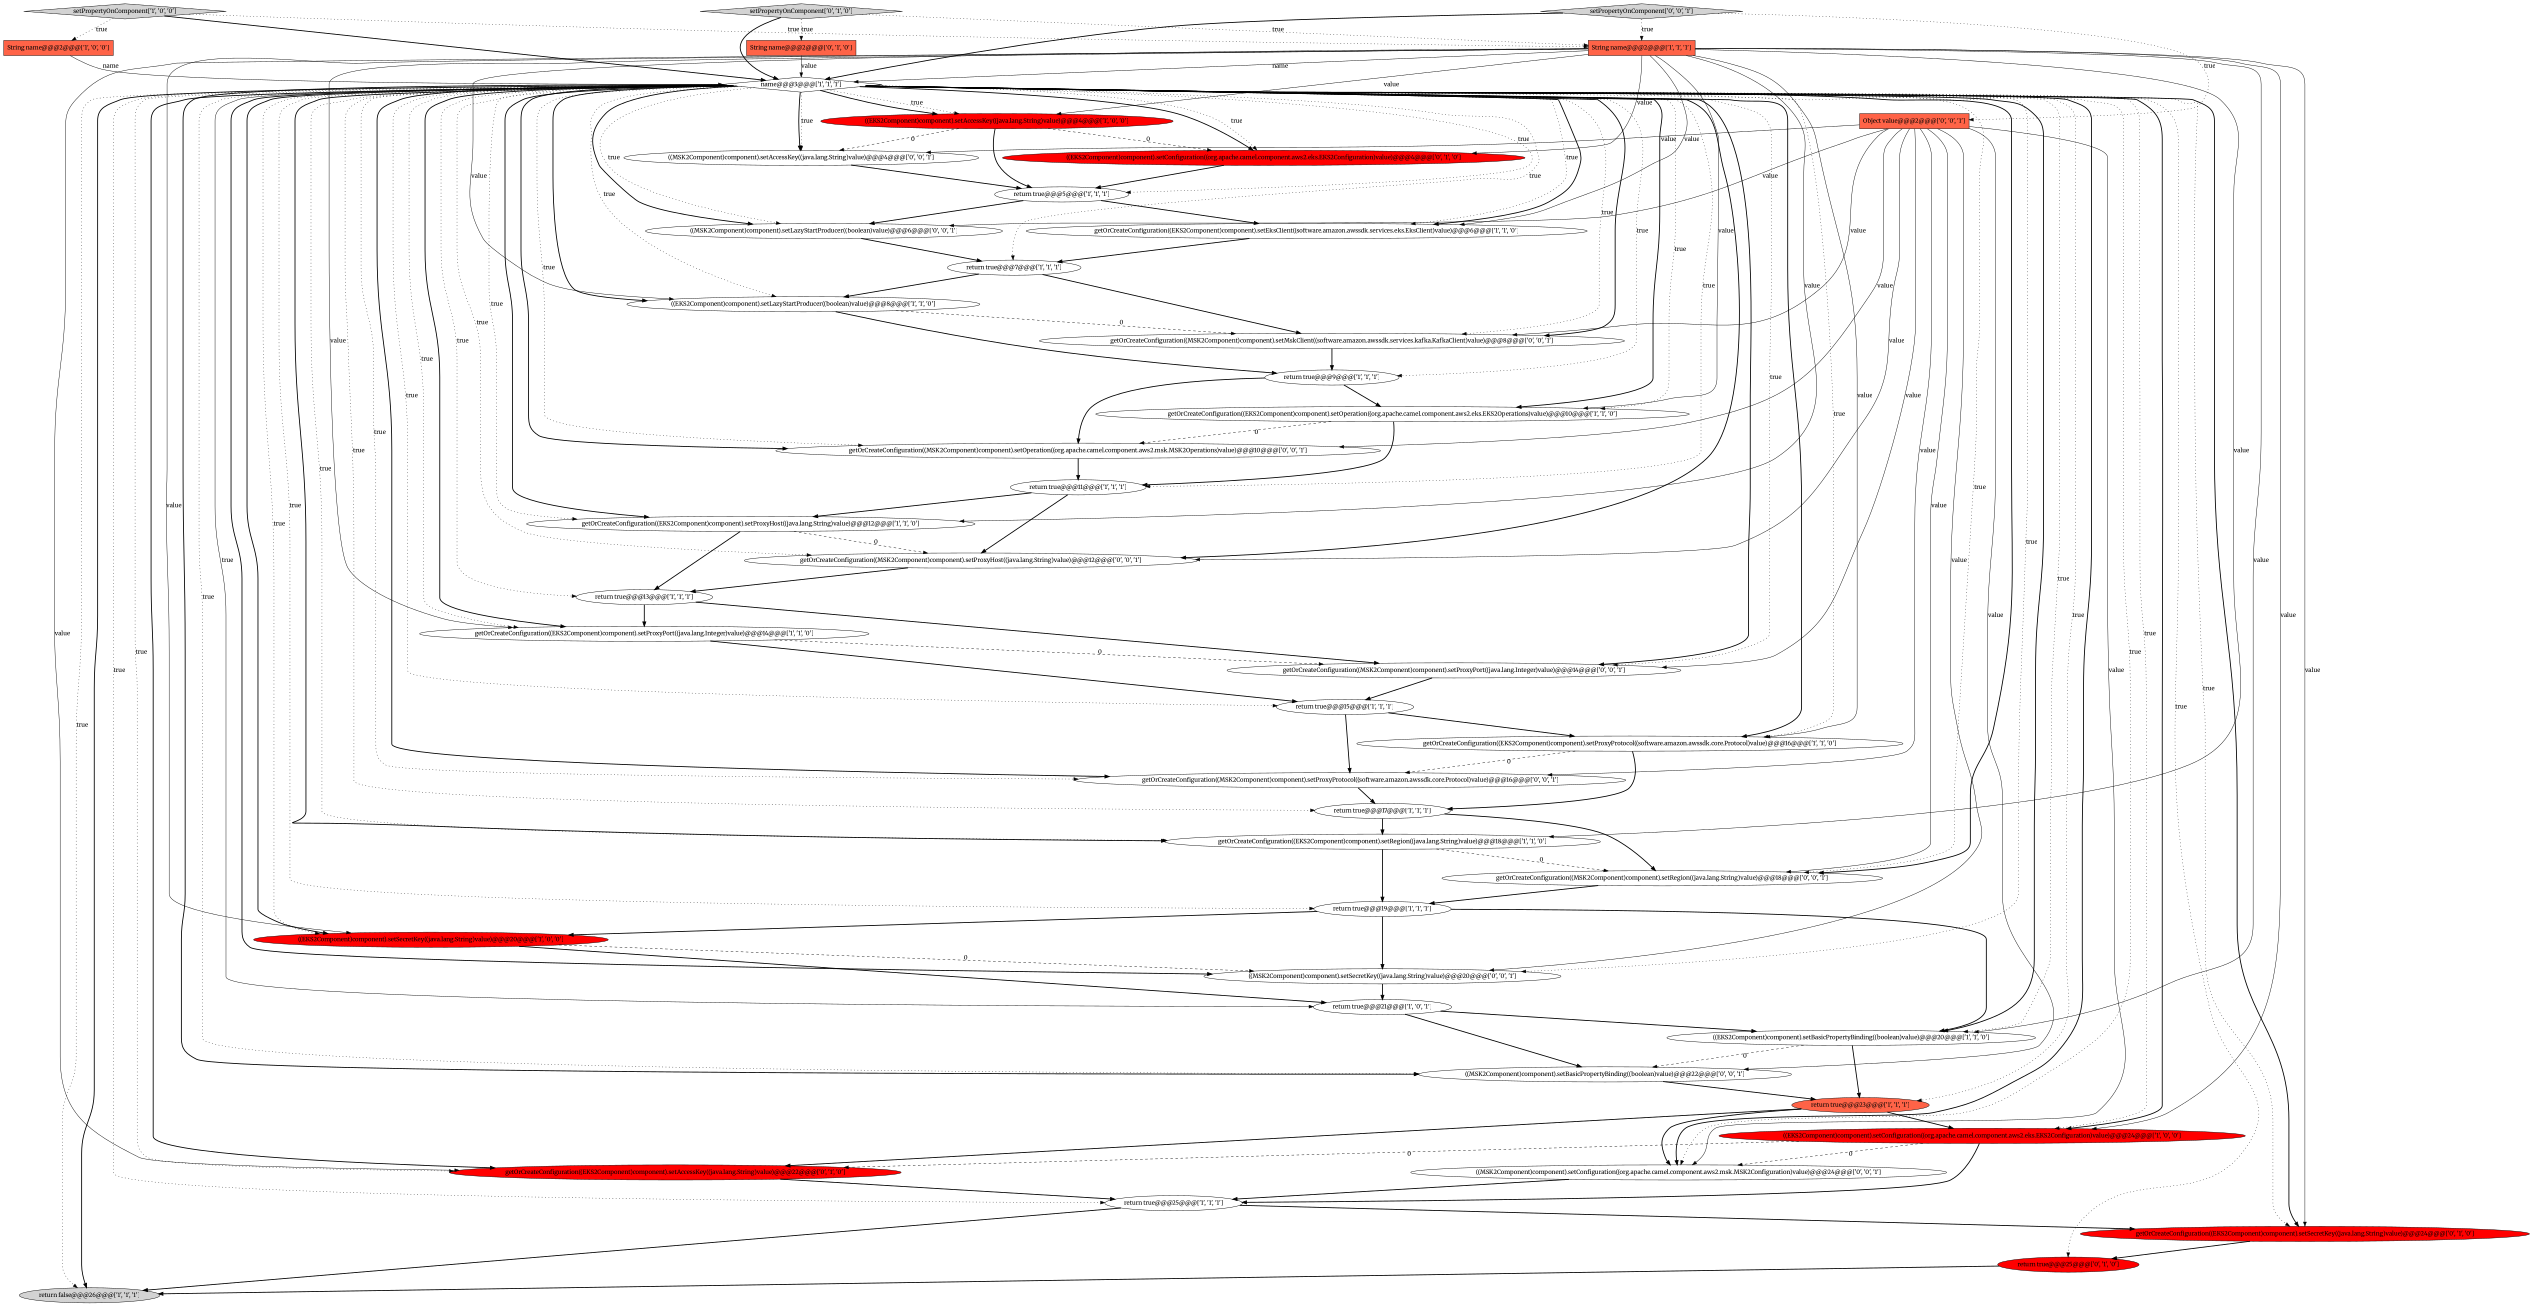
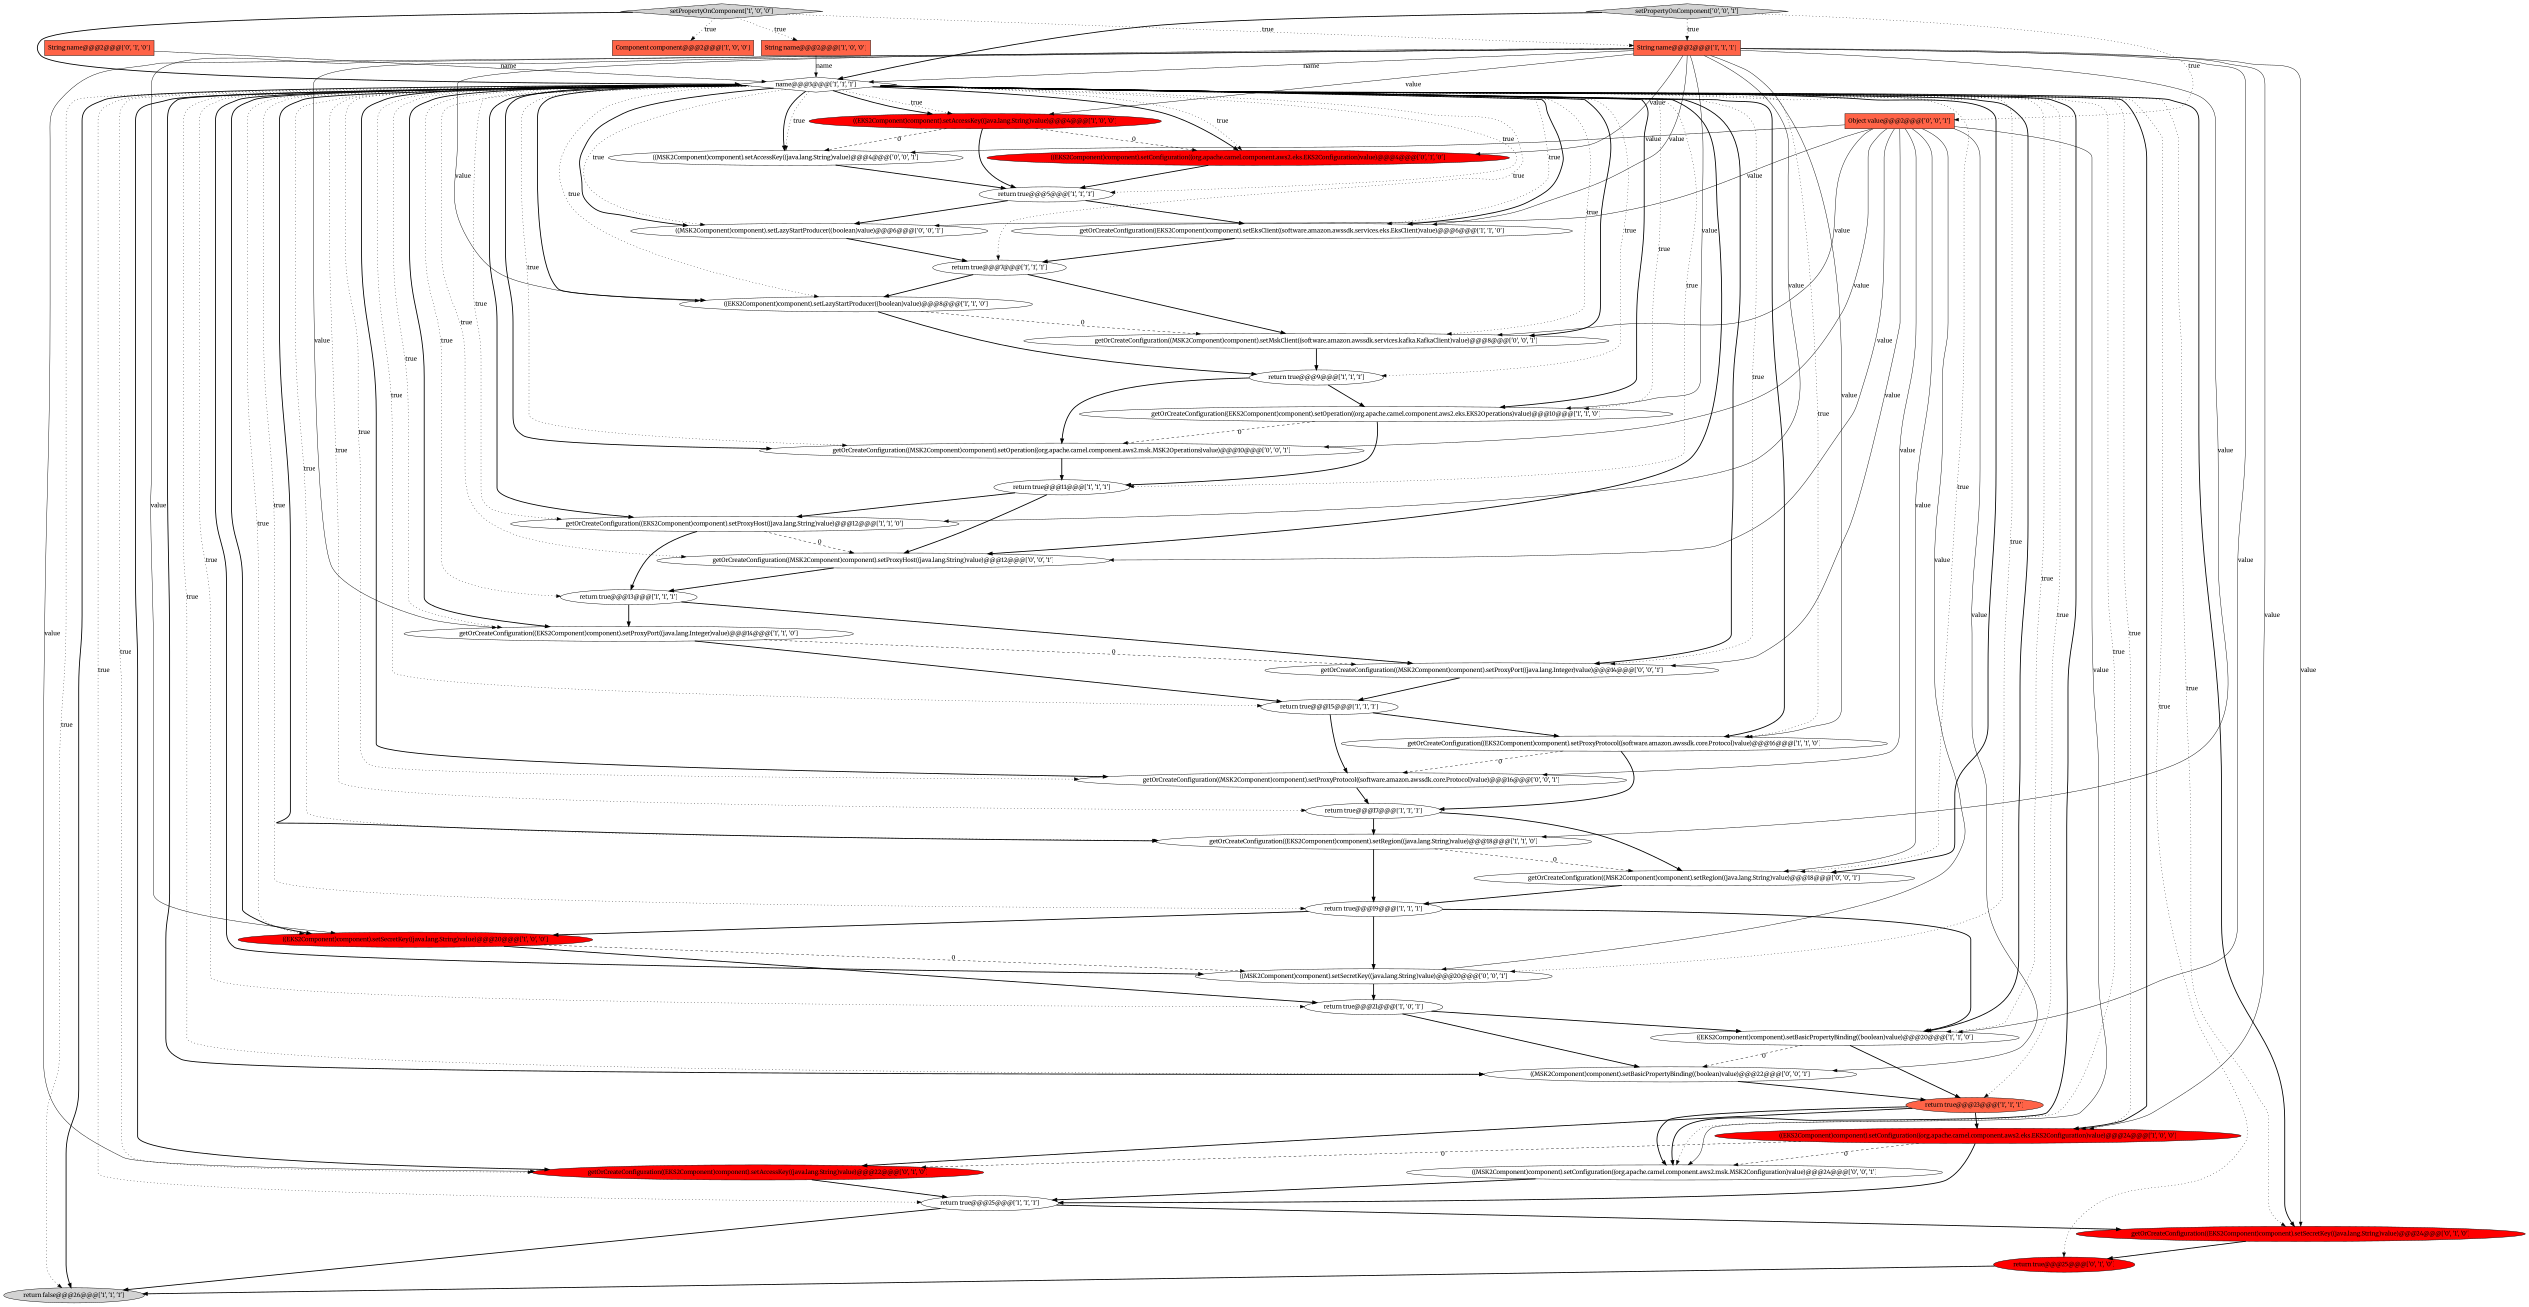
node "setPropertyOnComponent['0', '1', '0']": removed
node "Component component@@@2@@@['1', '0', '0']": added
edge "String name@@@2@@@['0', '1', '0']" -> "name@@@3@@@['1', '1', '1']": label "value" -> "name"
edge "name@@@3@@@['1', '1', '1']" -> "return true@@@21@@@['1', '0', '1']": style solid -> dotted
